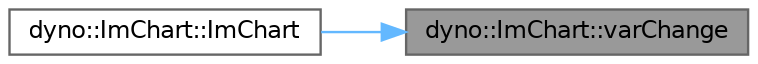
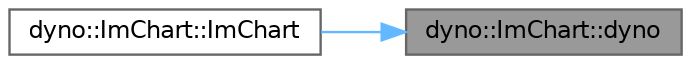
node "dyno::ImChart::varChange": label "dyno::ImChart::varChange" -> "dyno::ImChart::dyno"
